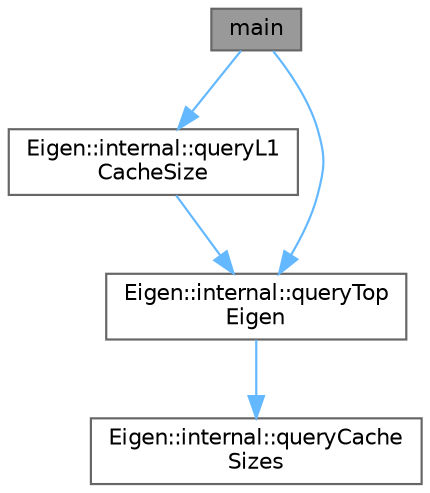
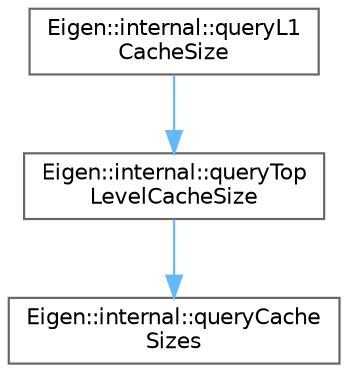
node "main": removed
node "Eigen::internal::queryTop Eigen": label "Eigen::internal::queryTop Eigen" -> "Eigen::internal::queryTop LevelCacheSize"
